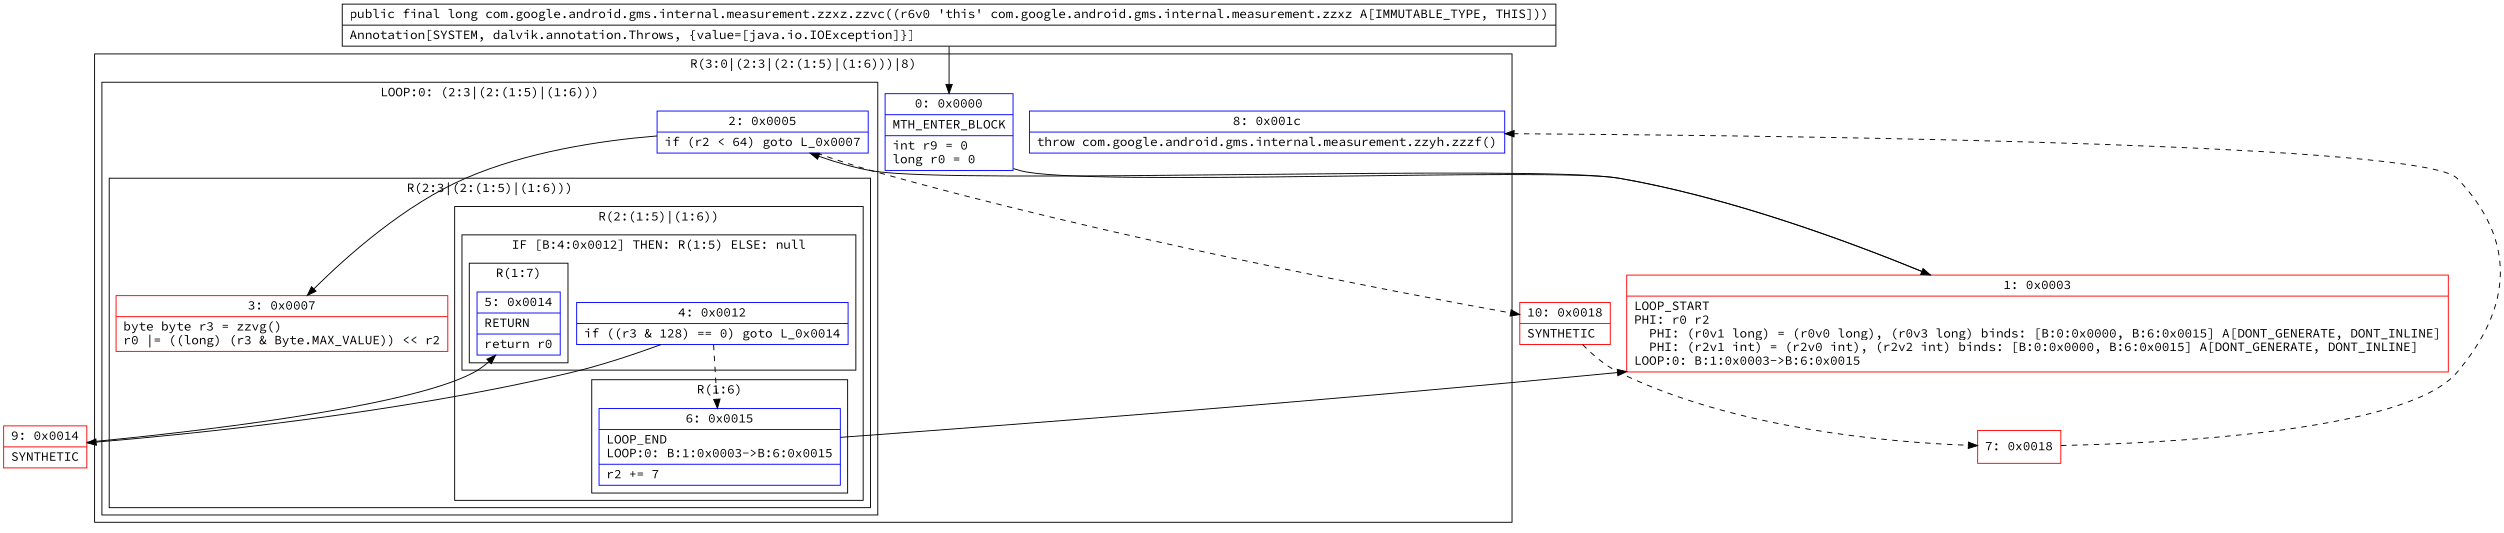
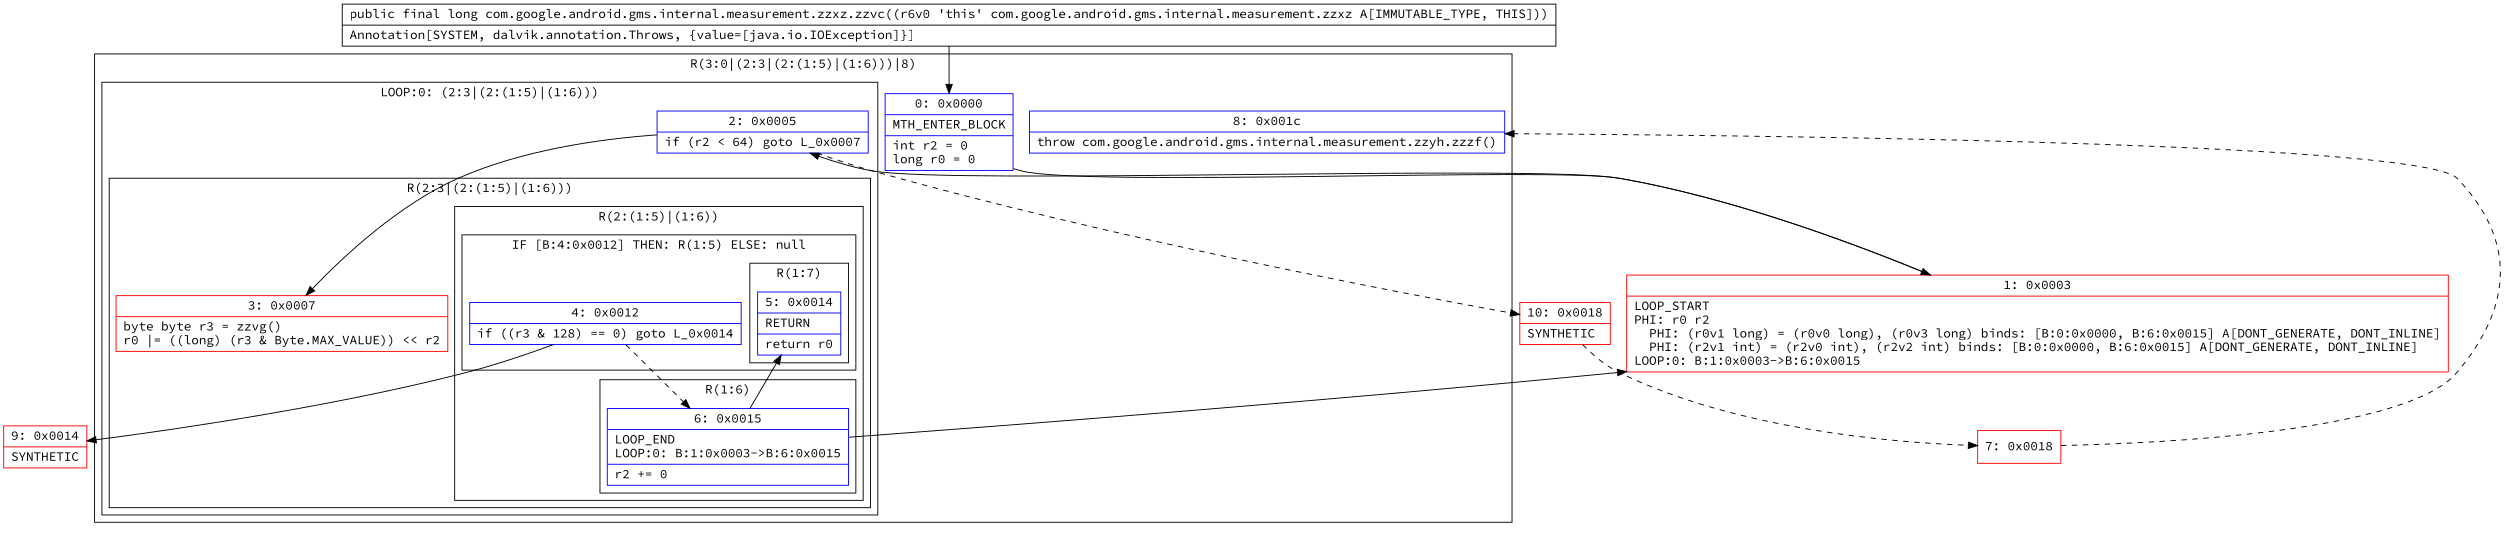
node "0: 0x0000": text "int r9 = 0" -> "int r2 = 0"
edge "9: 0x0014" -> "5: 0x0014": now "6: 0x0015" -> "5: 0x0014"
node "6: 0x0015": text "r2 += 7" -> "r2 += 0"
